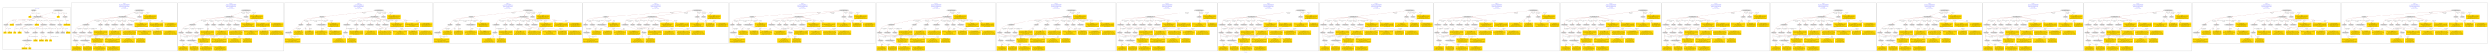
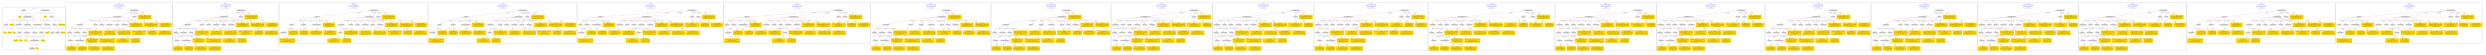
node "Object URI": removed
node "Appellation URI": fillcolor gold -> lightgray
